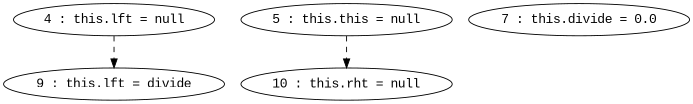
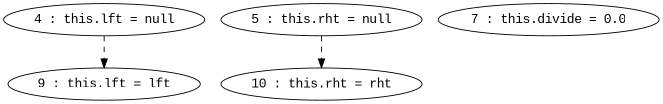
node "5 : this.this = null": label "5 : this.this = null" -> "5 : this.rht = null"
node "9 : this.lft = divide": label "9 : this.lft = divide" -> "9 : this.lft = lft"
node "10 : this.rht = null": label "10 : this.rht = null" -> "10 : this.rht = rht"
